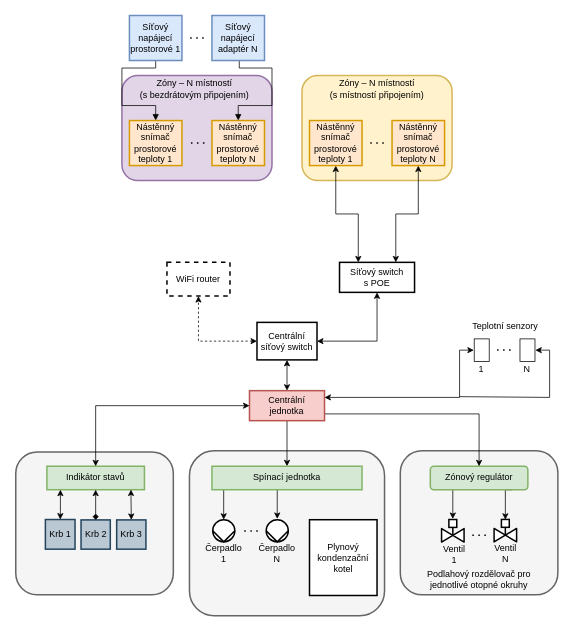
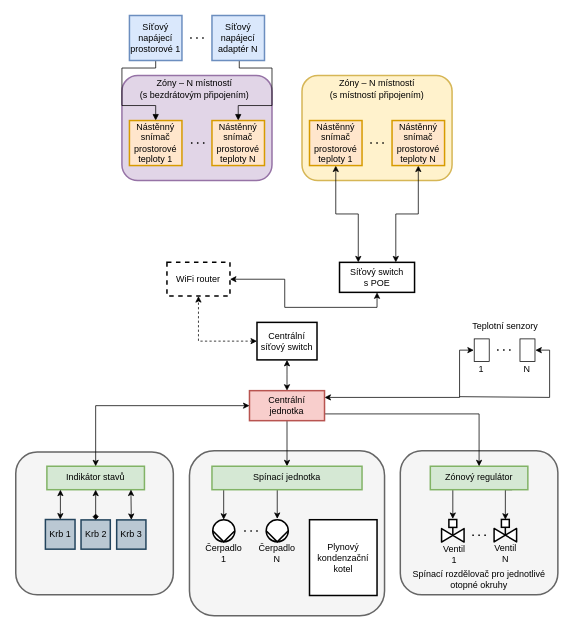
edge "Síťový switch s POE" -- "Centrální síťový switch": now "Síťový switch s POE" -- "WiFi router"
node "Zónový regulátor": shape rounded rectangle -> rectangle
node "Podlahový rozdělovač pro jednotlivé otopné okruhy": label "Podlahový rozdělovač pro jednotlivé otopné okruhy" -> "Spínací rozdělovač pro jednotlivé otopné okruhy"
